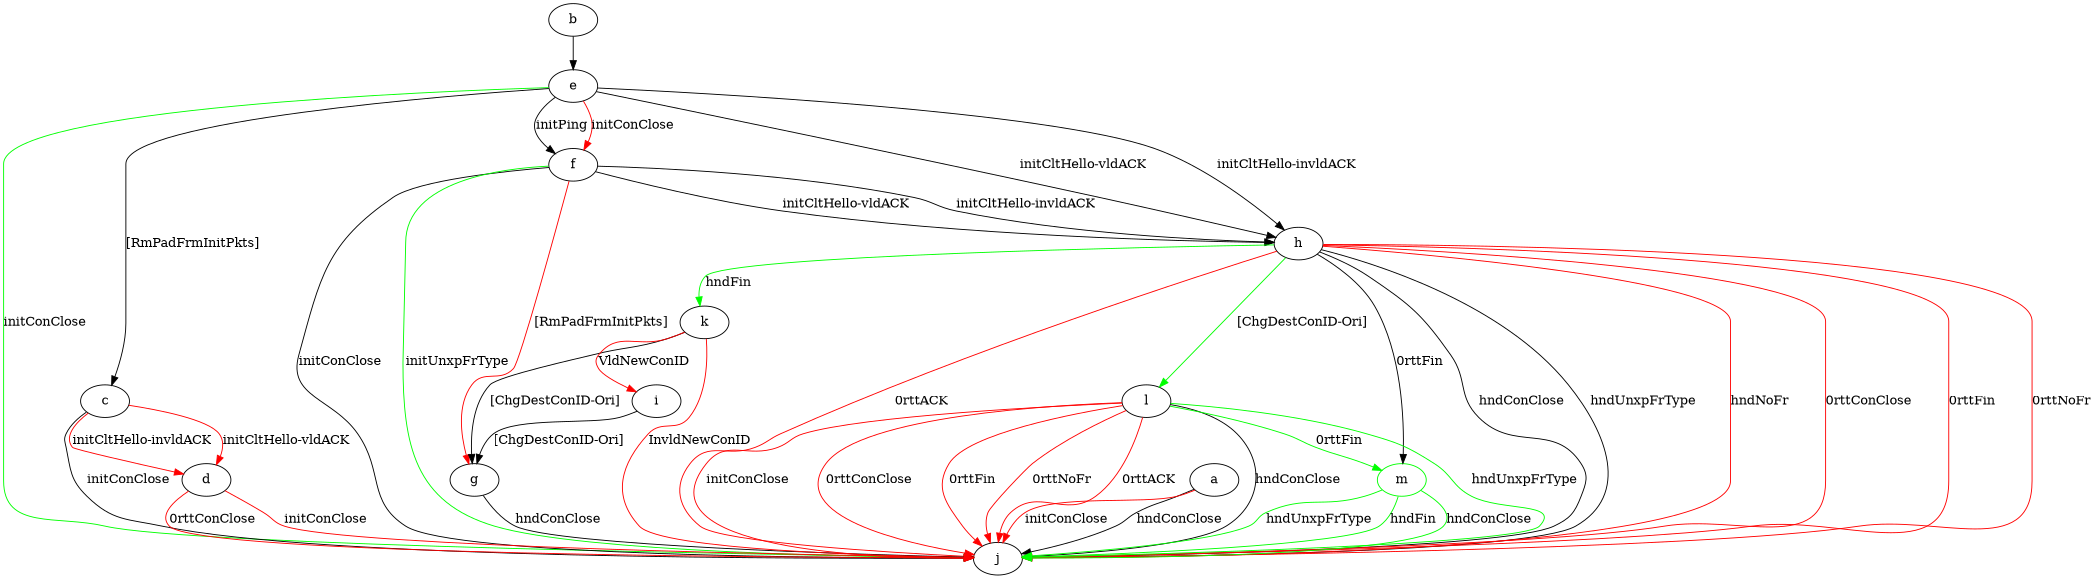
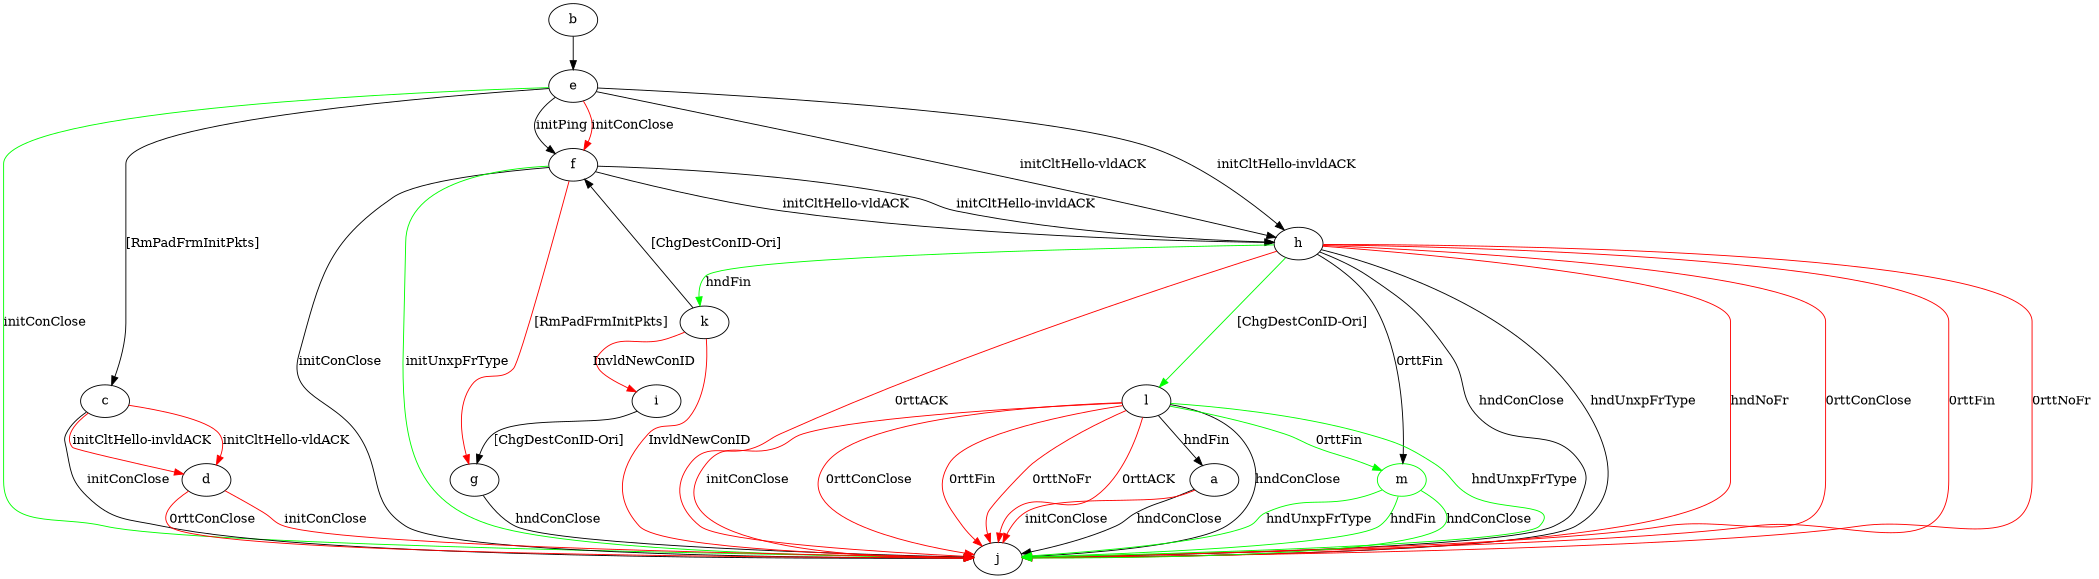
edge "k" -> "i": label "VldNewConID " -> "InvldNewConID "
edge "k" -> "g": now "k" -> "f"
edge "l" -> "a": added, label "hndFin"
